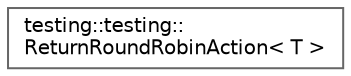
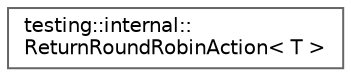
node "testing::testing:: ReturnRoundRobinAction< T >": label "testing::testing:: ReturnRoundRobinAction< T >" -> "testing::internal:: ReturnRoundRobinAction< T >"
